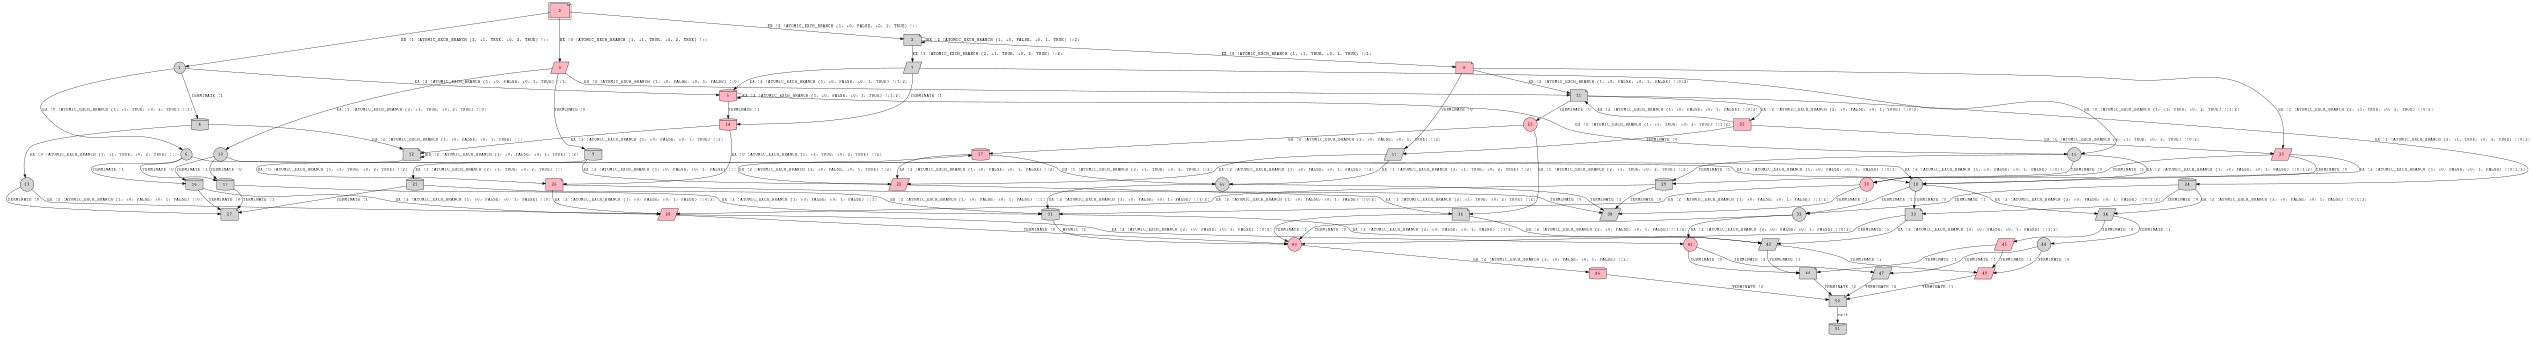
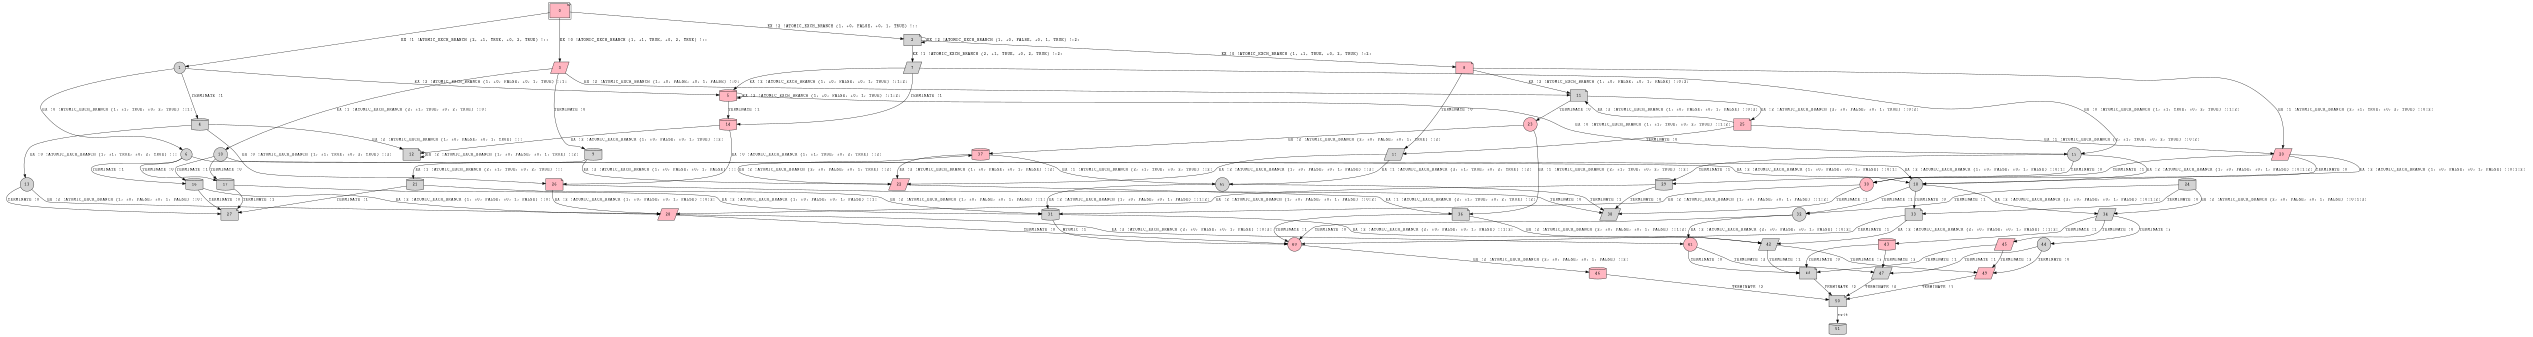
edge "11" -> "24": removed, label "EX !1 !ATOMIC_EXCH_BRANCH (2, +1, TRUE, +0, 2, TRUE) !:0:2:"
edge "12" -> "26": now "4" -> "26"
node "43": added
